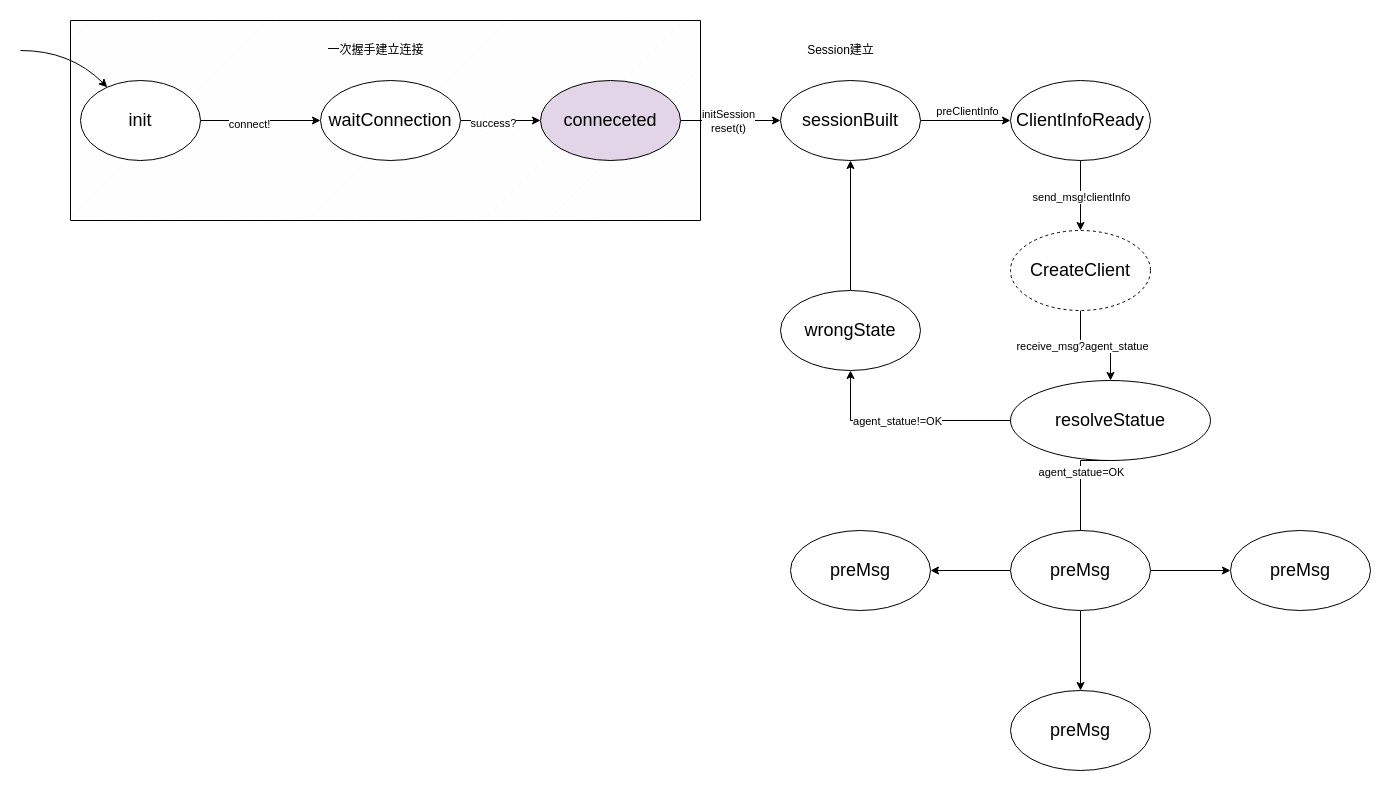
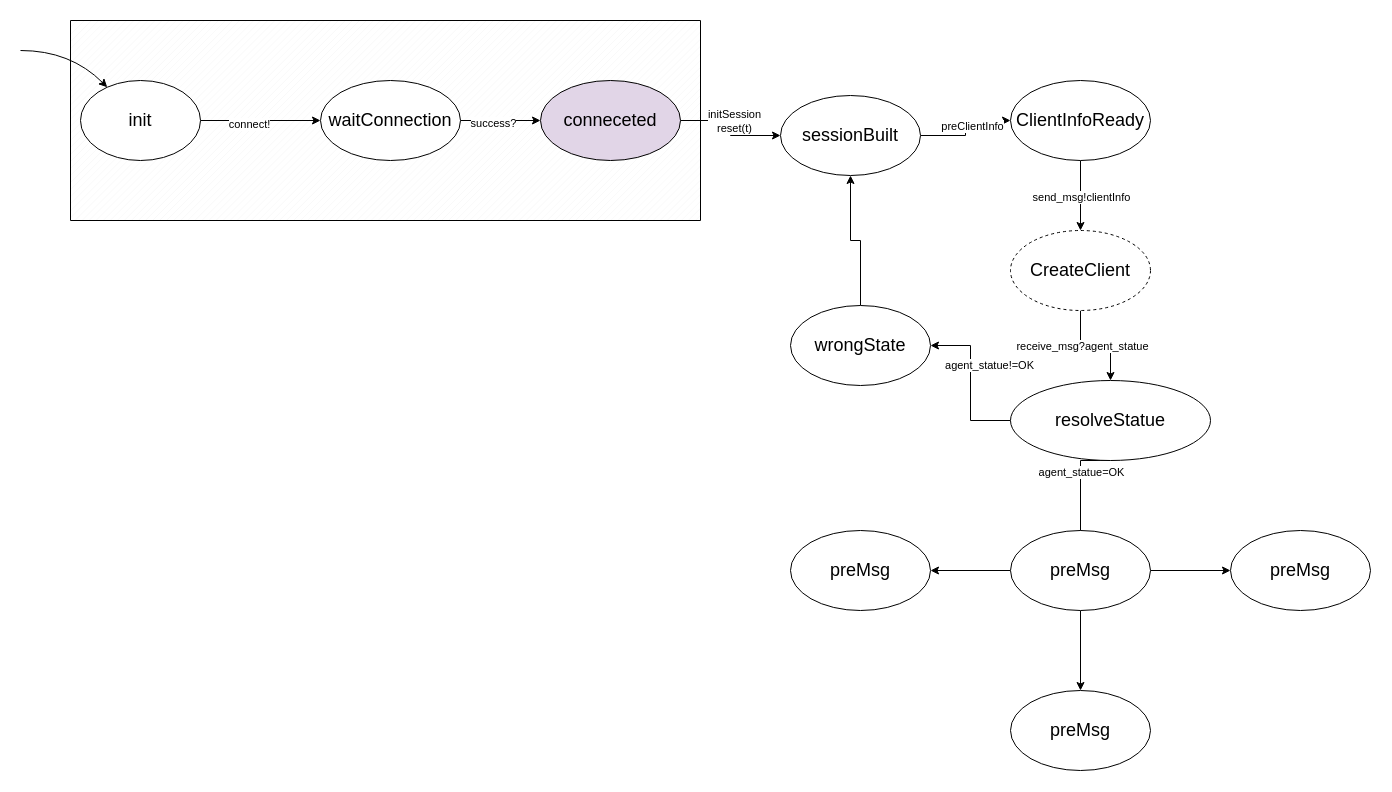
node "一次握手建立连接": removed
node "Session建立": removed
node "sessionBuilt": moved (851, 121) -> (851, 136)
node "wrongState": moved (851, 331) -> (861, 346)
